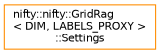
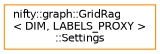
node "nifty::nifty::GridRag < DIM, LABELS_PROXY > ::Settings": label "nifty::nifty::GridRag < DIM, LABELS_PROXY > ::Settings" -> "nifty::graph::GridRag < DIM, LABELS_PROXY > ::Settings"
